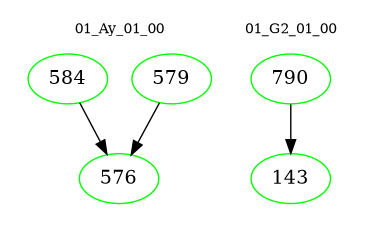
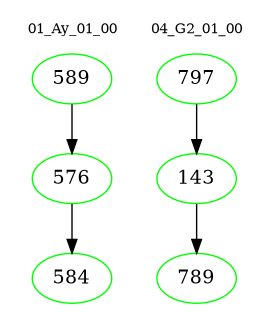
cluster "01_G2_01_00": label "01_G2_01_00" -> "04_G2_01_00"
node "579": label "579" -> "589"
node "790": label "790" -> "797"
edge "584" -> "576": reversed
node "789": added
